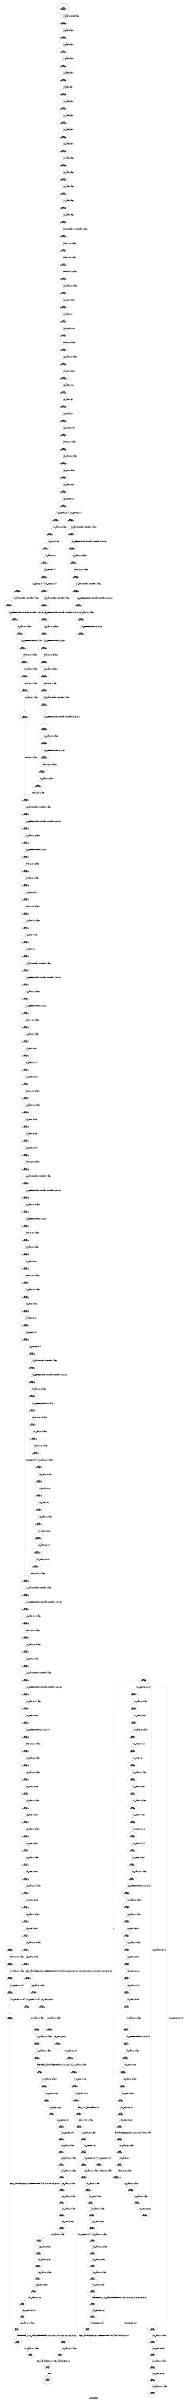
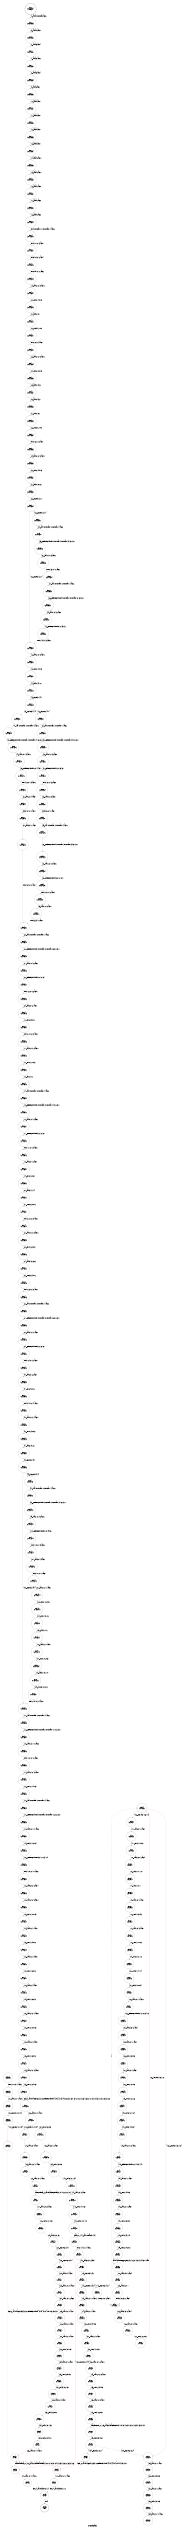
edge "N36066 (rp:220, ep:220)" -> "N36068 (rp:219, ep:219)": added, label "store i8* %40, i8** %38, align 8"
